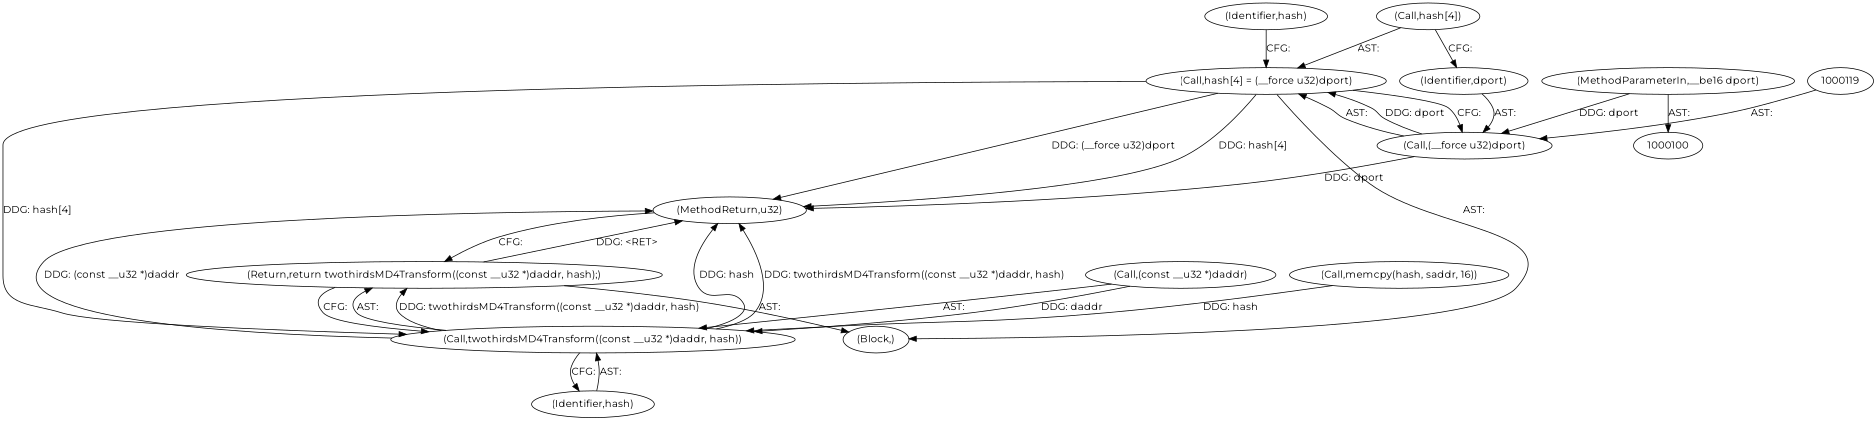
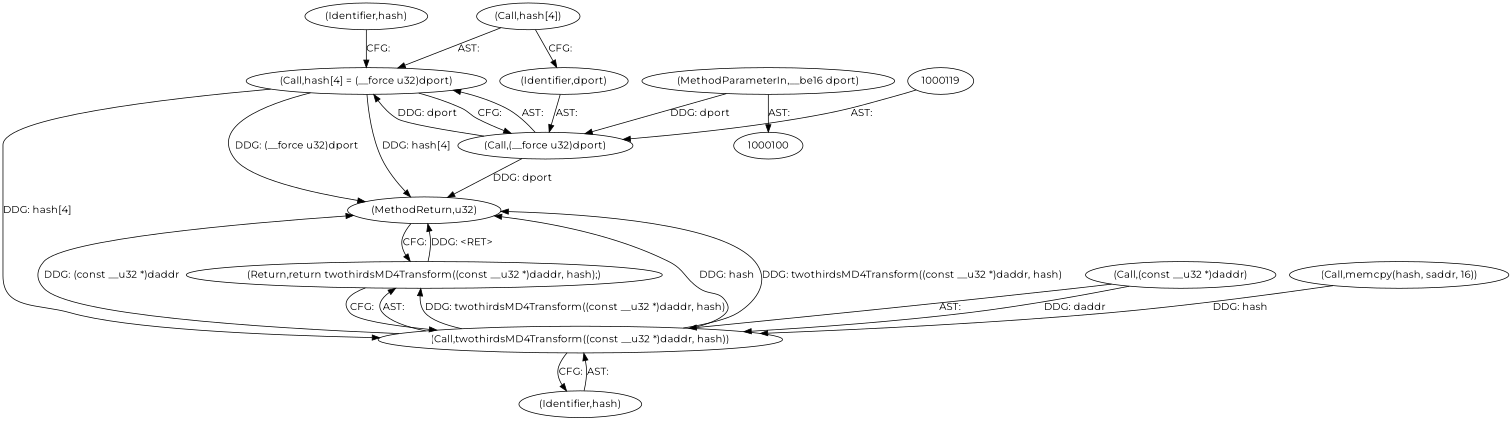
node "(Block,)": removed
